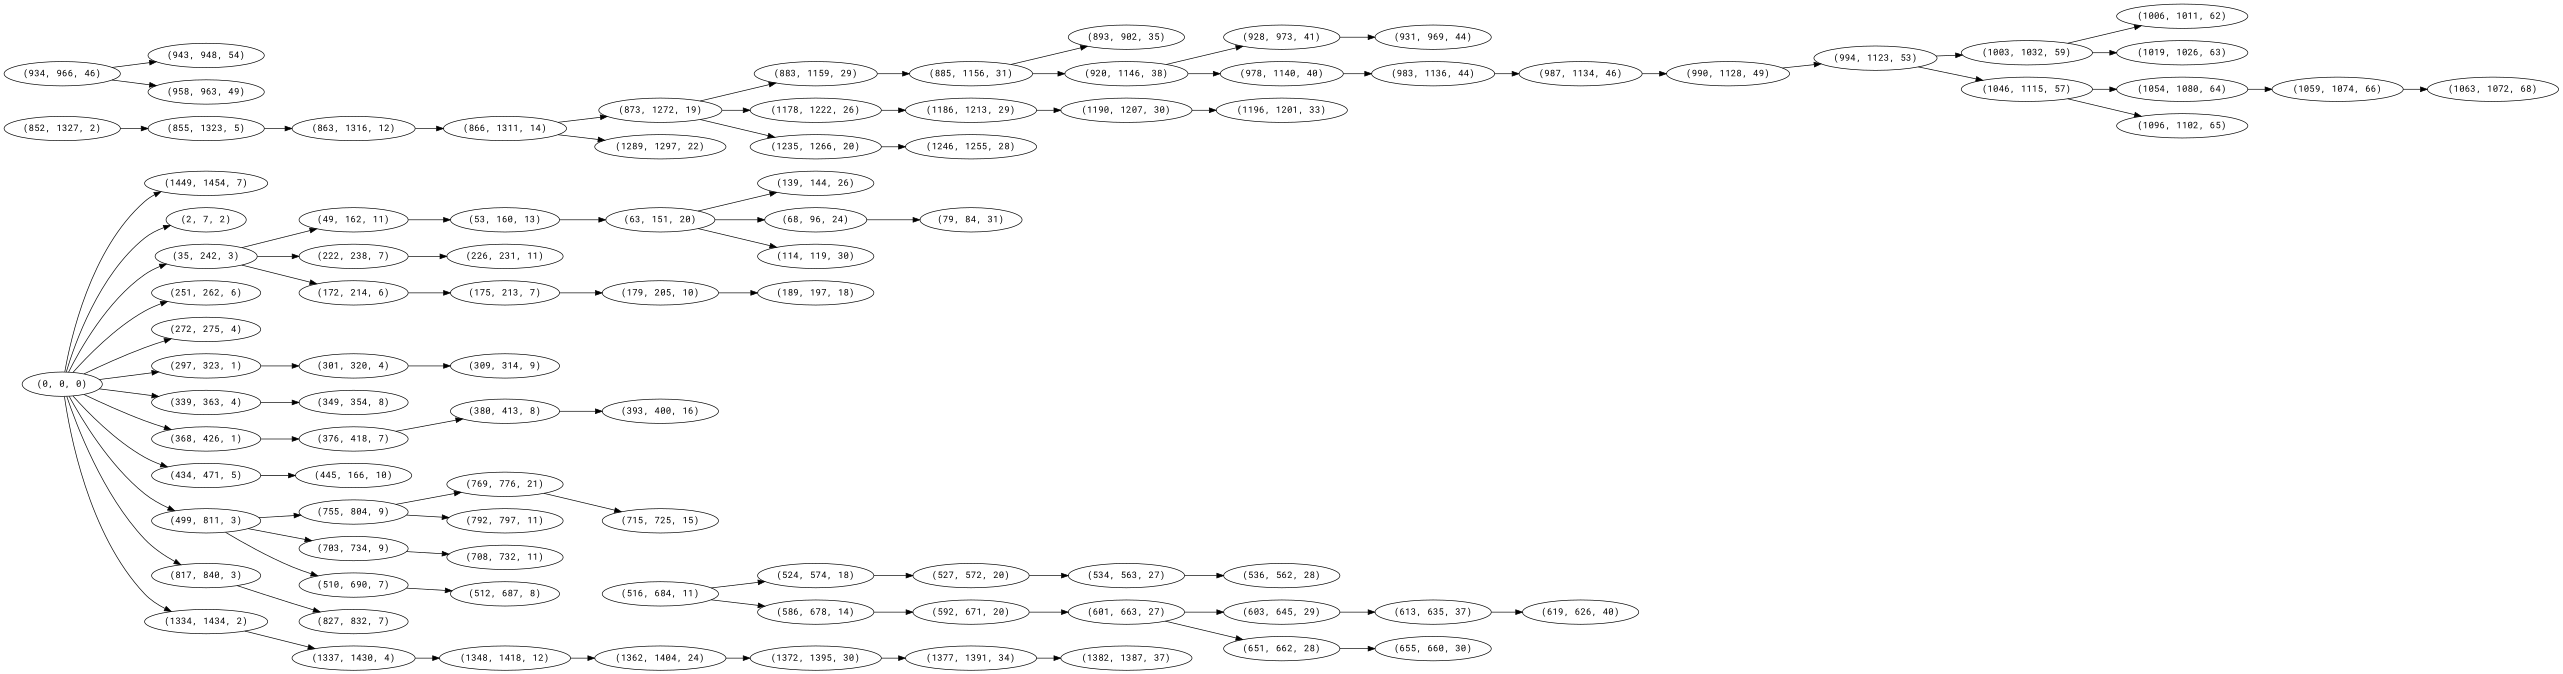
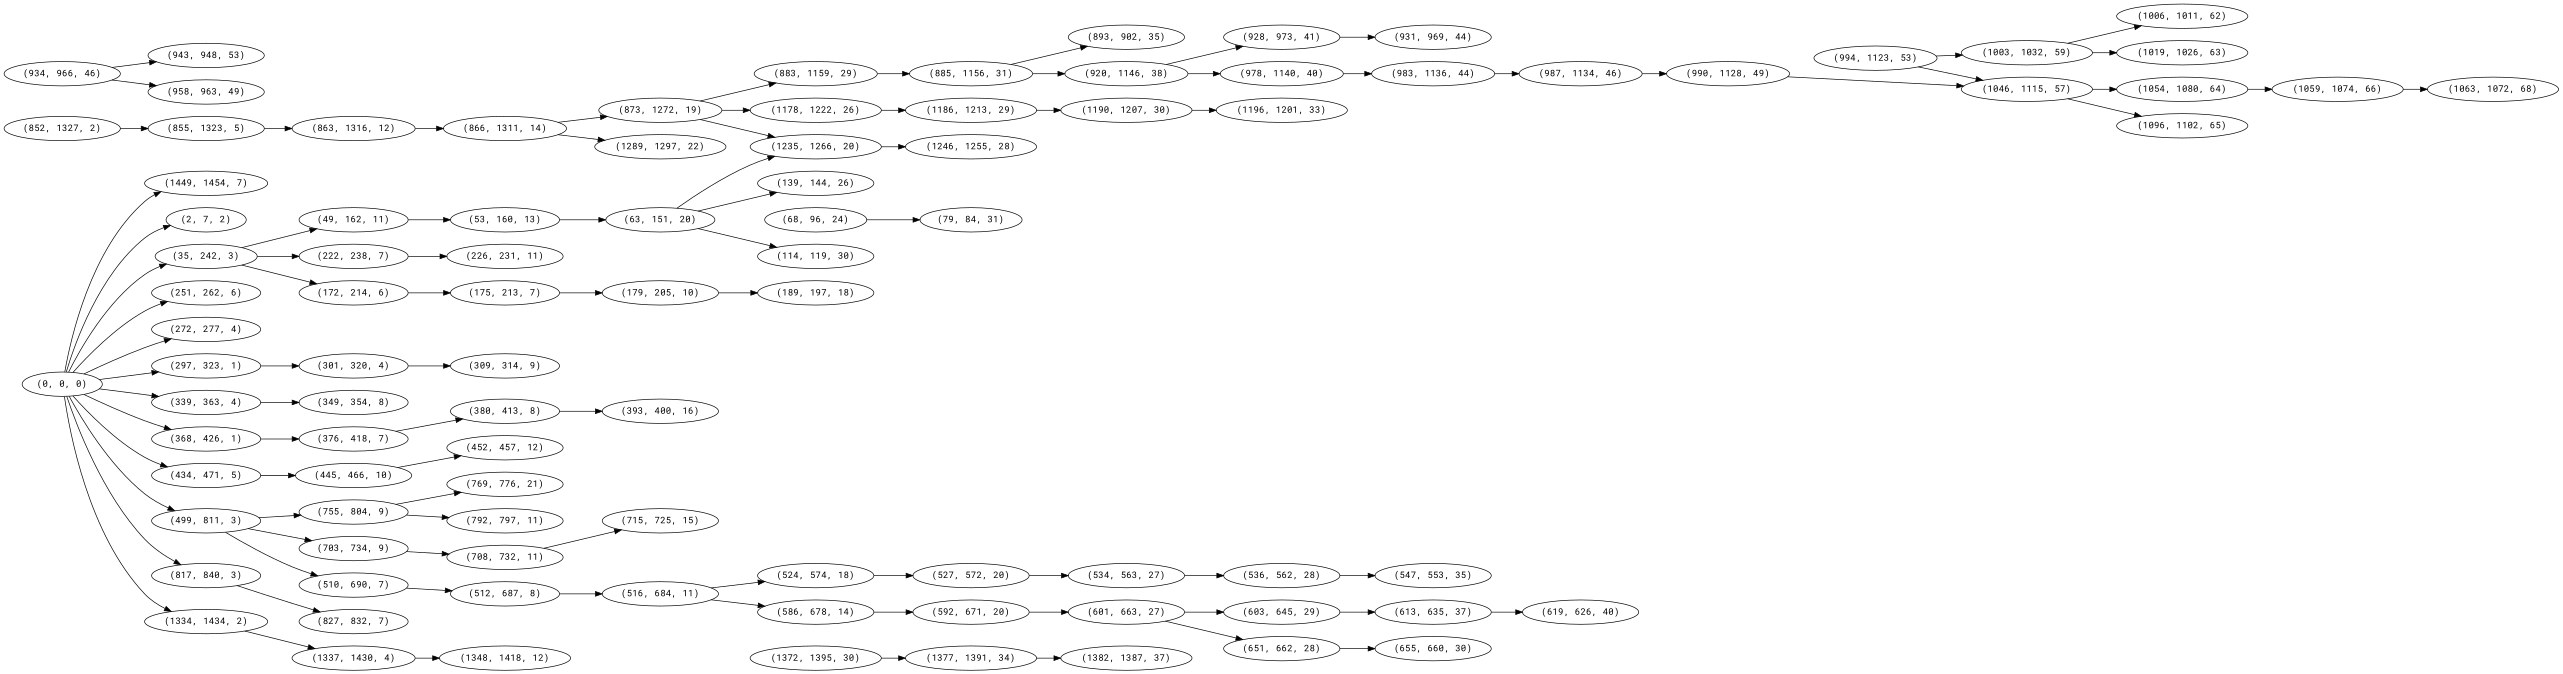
node "(943, 948, 54)": label "(943, 948, 54)" -> "(943, 948, 53)"
edge "(990, 1128, 49)" -> "(994, 1123, 53)": now "(990, 1128, 49)" -> "(1046, 1115, 57)"
edge "(63, 151, 20)" -> "(68, 96, 24)": now "(63, 151, 20)" -> "(1235, 1266, 20)"
node "(272, 275, 4)": label "(272, 275, 4)" -> "(272, 277, 4)"
node "(452, 457, 12)": added
node "(445, 166, 10)": label "(445, 166, 10)" -> "(445, 466, 10)"
edge "(769, 776, 21)" -> "(715, 725, 15)": now "(708, 732, 11)" -> "(715, 725, 15)"
node "(547, 553, 35)": added
edge "(512, 687, 8)" -> "(516, 684, 11)": added
node "(1362, 1404, 24)": removed
